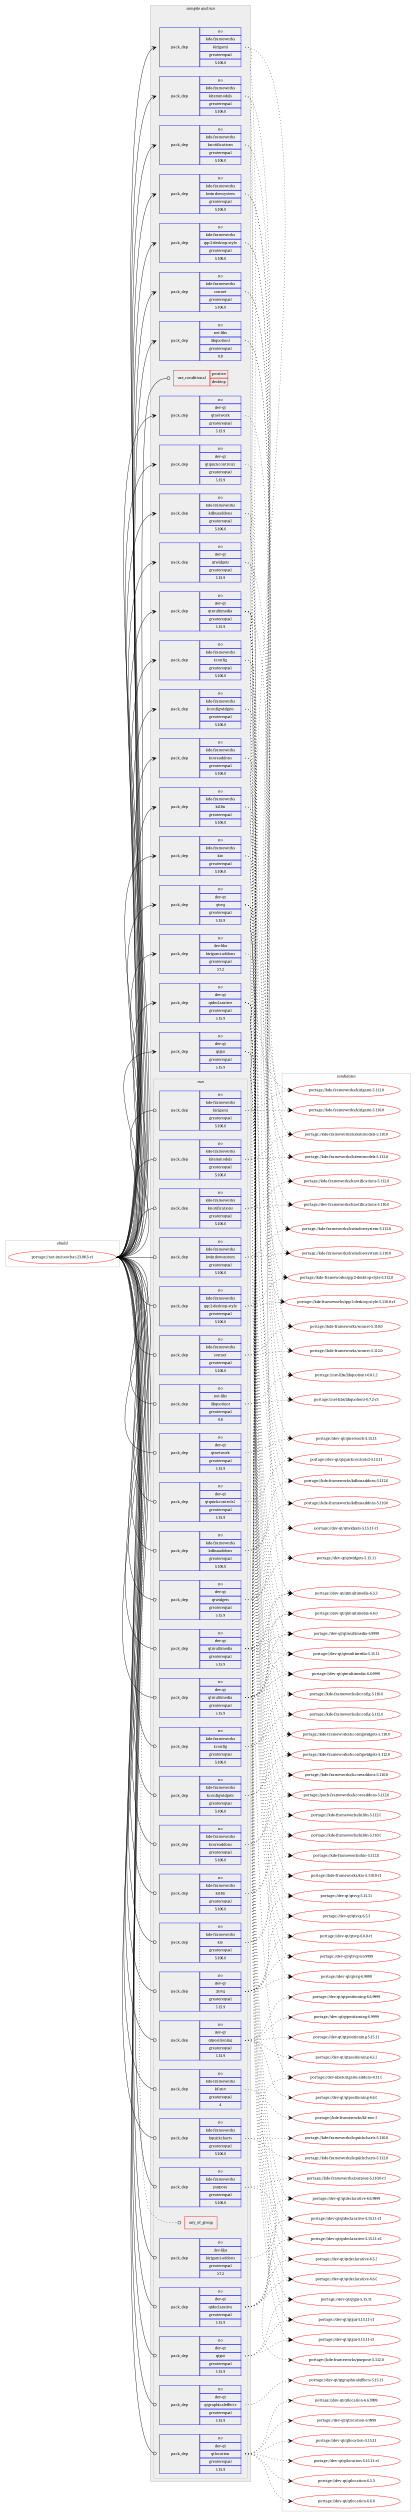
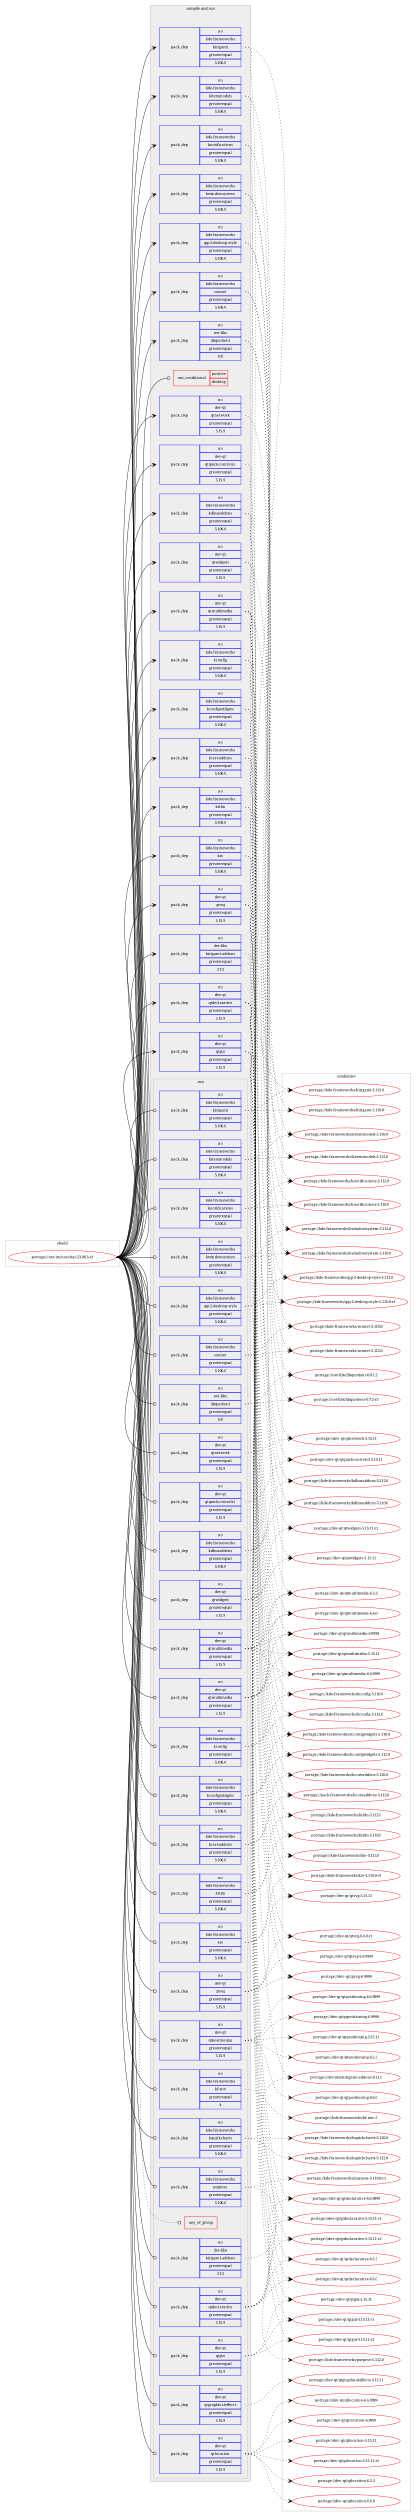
node "portage://dev-frameworks/knotifications-5.110.0": label "portage://dev-frameworks/knotifications-5.110.0" -> "portage://kde-frameworks/knotifications-5.110.0"
node "portage://dev-qt/qtsvg-6.5.3": removed
